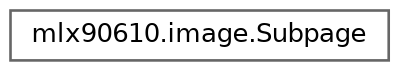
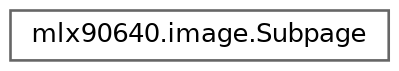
node "mlx90610.image.Subpage": label "mlx90610.image.Subpage" -> "mlx90640.image.Subpage"
